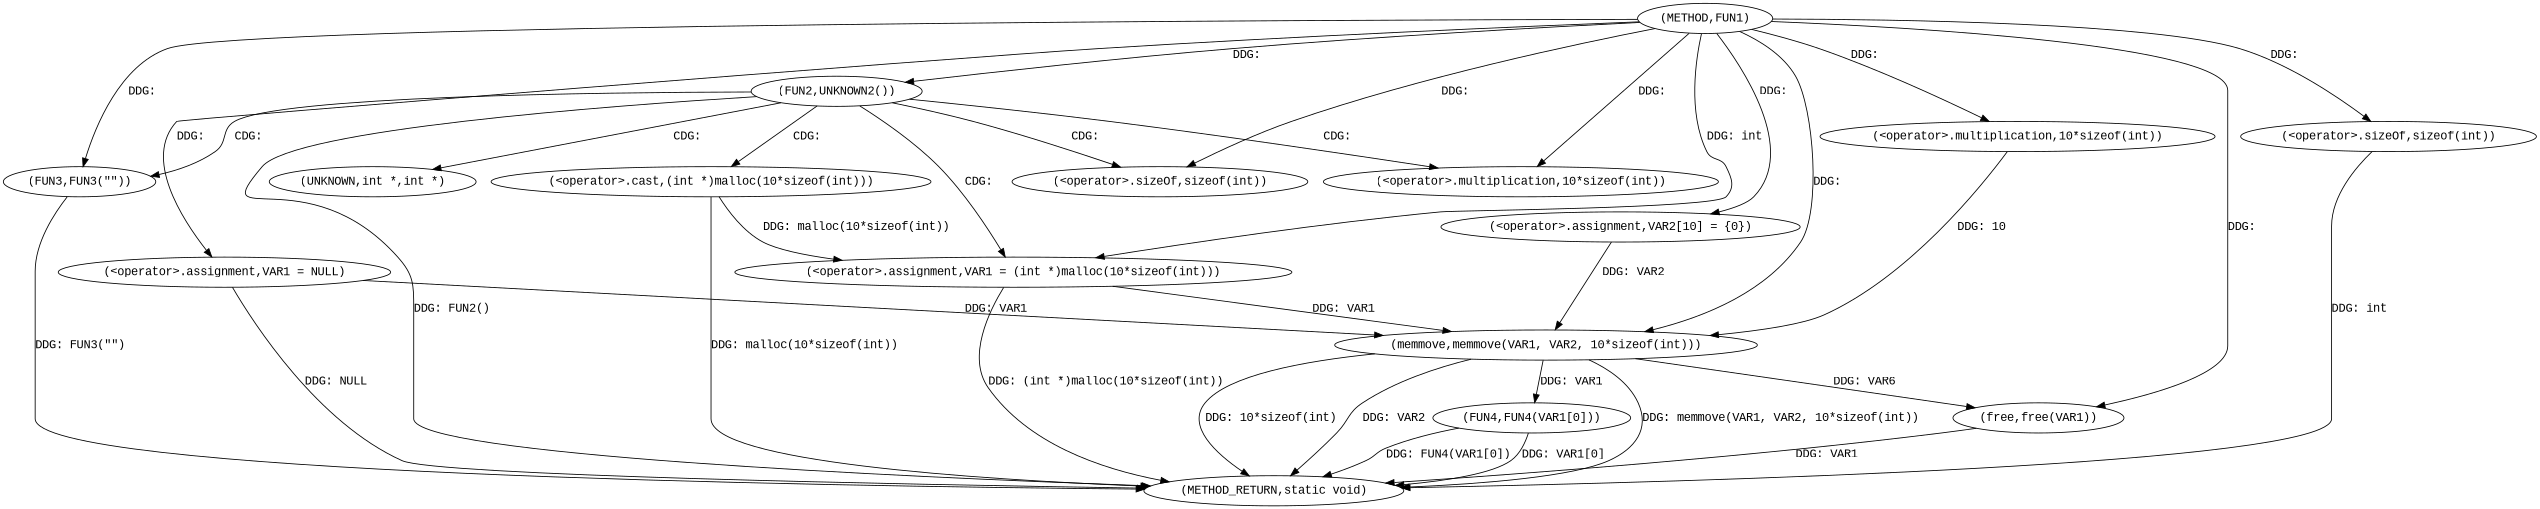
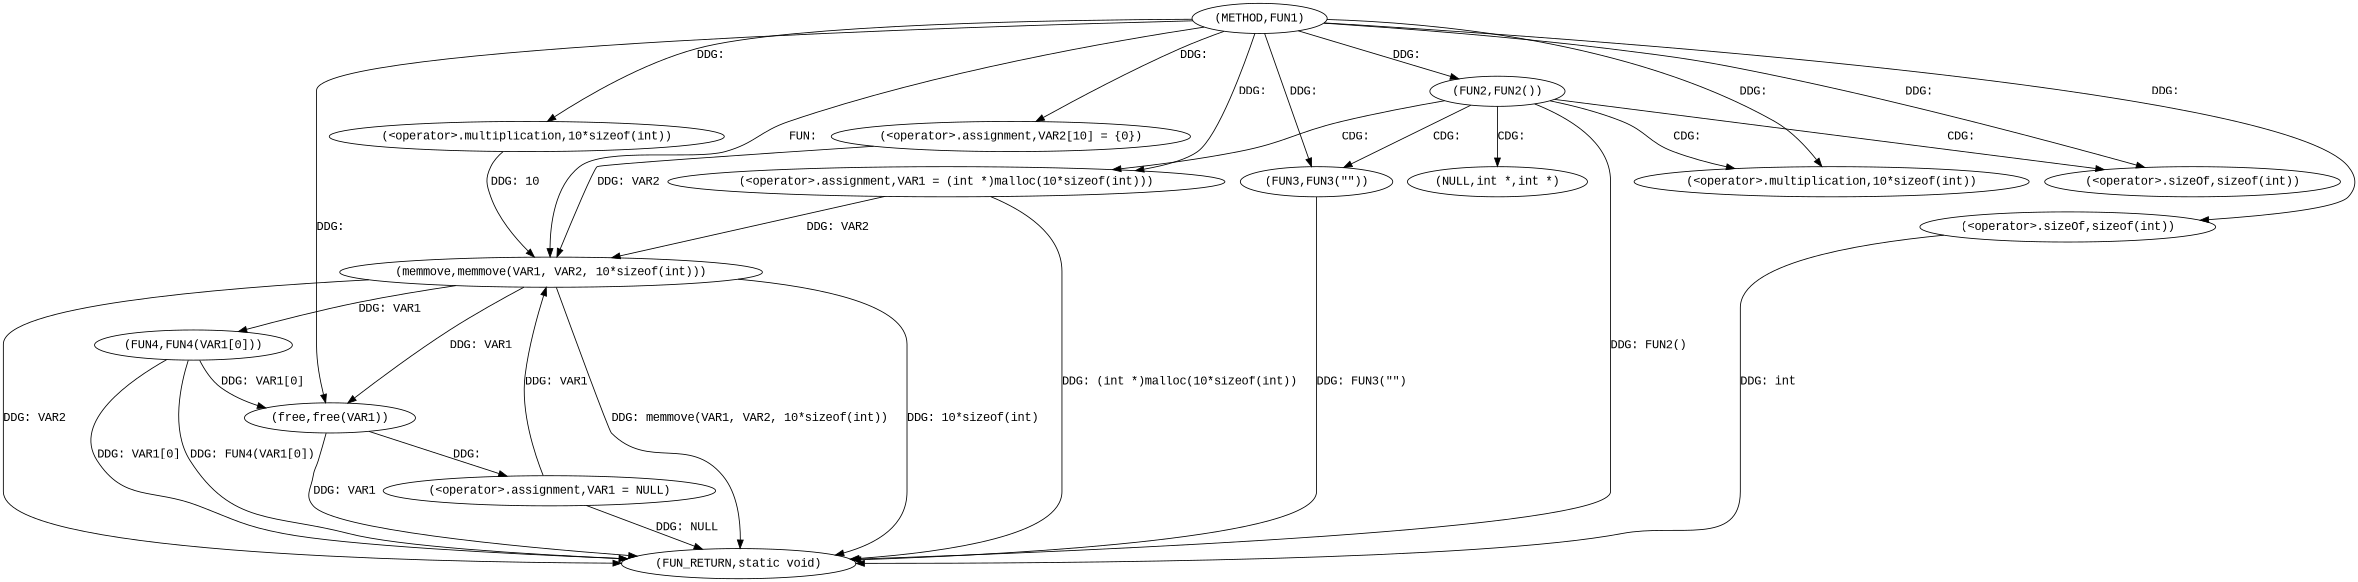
edge "(METHOD,FUN1)" -> "(<operator>.assignment,VAR1 = NULL)": now "(free,free(VAR1))" -> "(<operator>.assignment,VAR1 = NULL)"
node "(FUN2,UNKNOWN2())": label "(FUN2,UNKNOWN2())" -> "(FUN2,FUN2())"
edge "(METHOD,FUN1)" -> "(<operator>.assignment,VAR1 = (int *)malloc(10*sizeof(int)))": label "DDG: int" -> "DDG: "
node "(UNKNOWN,int *,int *)": label "(UNKNOWN,int *,int *)" -> "(NULL,int *,int *)"
node "(<operator>.cast,(int *)malloc(10*sizeof(int)))": removed
edge "(METHOD,FUN1)" -> "(memmove,memmove(VAR1, VAR2, 10*sizeof(int)))": label "DDG: " -> "FUN: "
edge "(<operator>.assignment,VAR1 = (int *)malloc(10*sizeof(int)))" -> "(memmove,memmove(VAR1, VAR2, 10*sizeof(int)))": label "DDG: VAR1" -> "DDG: VAR2"
edge "(memmove,memmove(VAR1, VAR2, 10*sizeof(int)))" -> "(free,free(VAR1))": label "DDG: VAR6" -> "DDG: VAR1"
edge "(FUN4,FUN4(VAR1[0]))" -> "(free,free(VAR1))": added, label "DDG: VAR1[0]"
node "(METHOD_RETURN,static void)": label "(METHOD_RETURN,static void)" -> "(FUN_RETURN,static void)"
